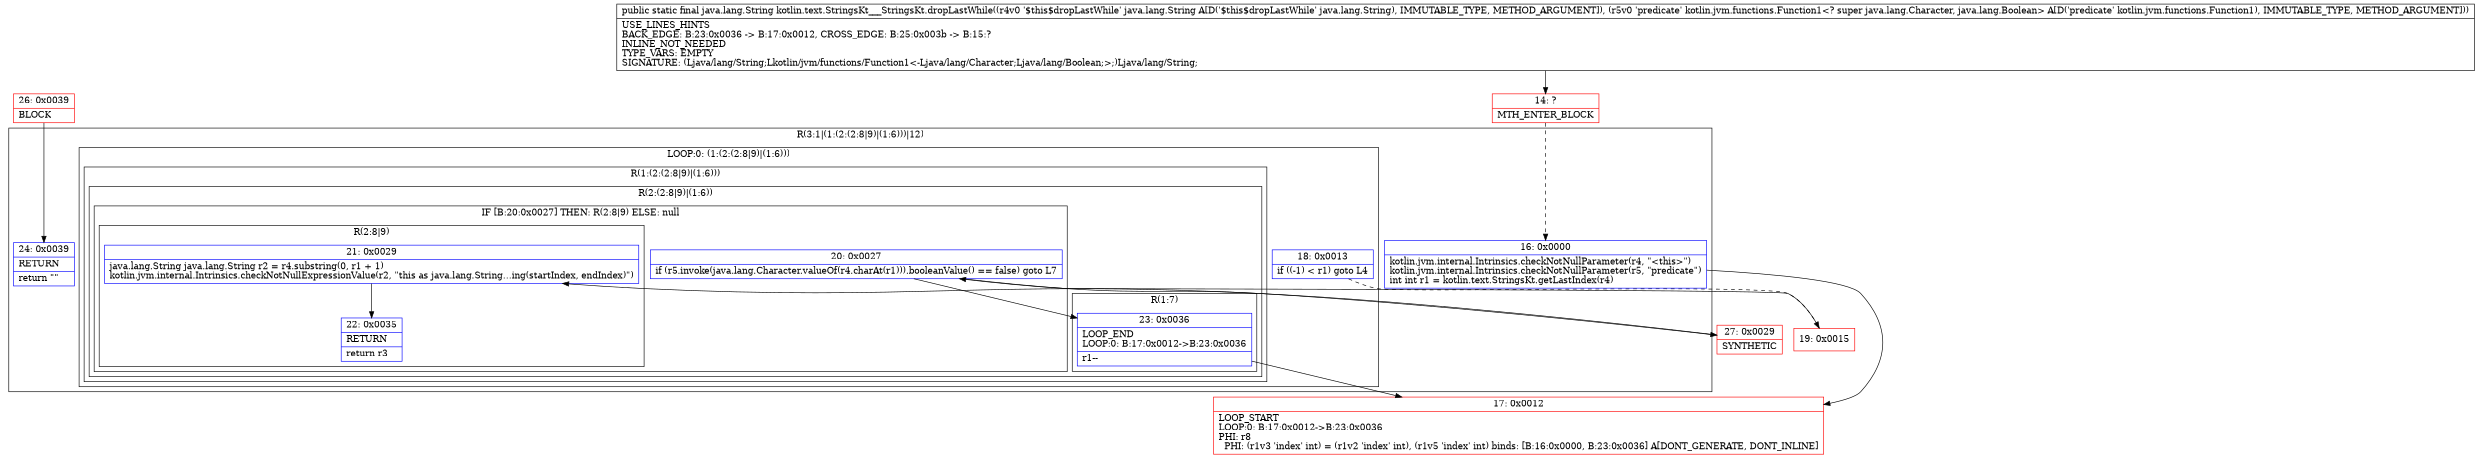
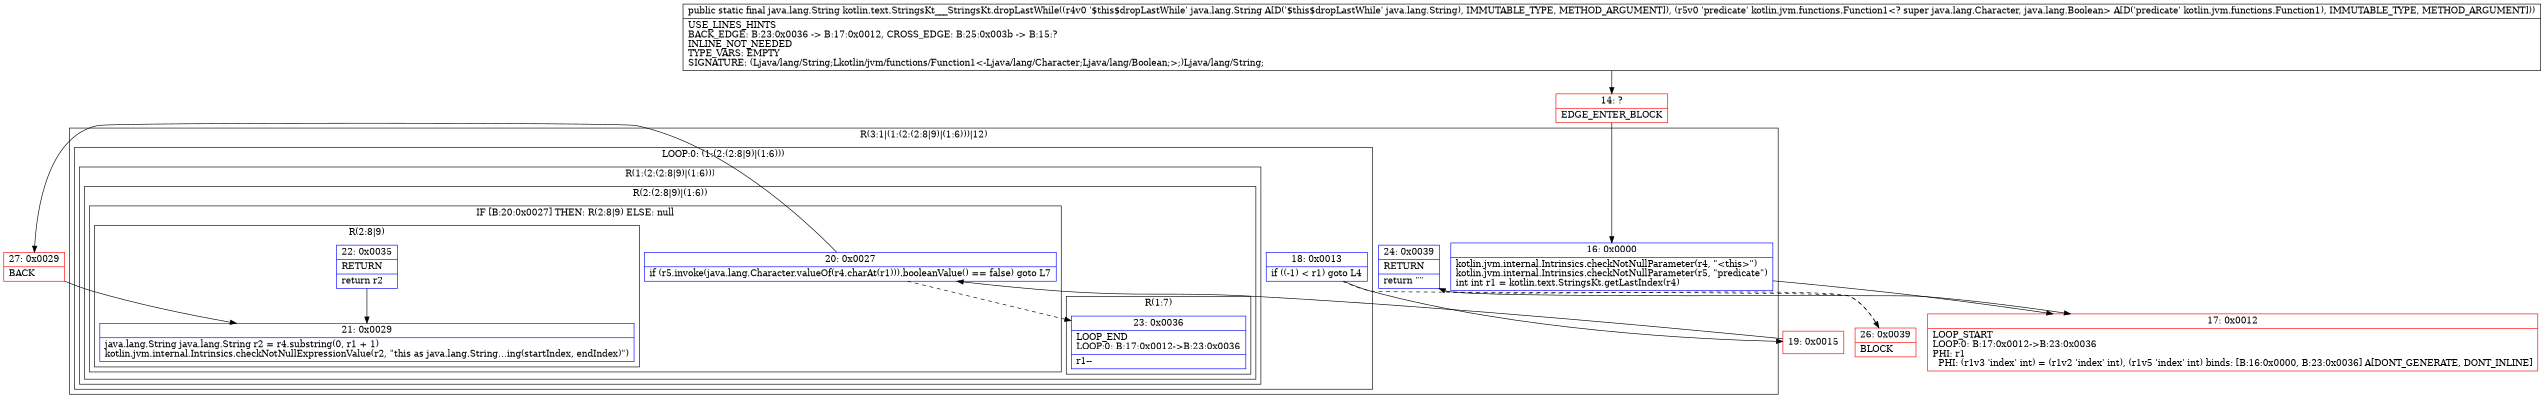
node "14: ?": text "MTH_ENTER_BLOCK" -> "EDGE_ENTER_BLOCK"
edge "14: ?" -> "16: 0x0000": style dashed -> solid
edge "26: 0x0039" -> "24: 0x0039": style solid -> dashed
edge "18: 0x0013" -> "19: 0x0015": style dashed -> solid
edge "18: 0x0013" -> "26: 0x0039": added
edge "21: 0x0029" -> "22: 0x0035": reversed
edge "20: 0x0027" -> "23: 0x0036": style solid -> dashed
node "27: 0x0029": text "SYNTHETIC" -> "BACK"
node "22: 0x0035": text "return r3" -> "return r2"
edge "23: 0x0036" -> "17: 0x0012": now "24: 0x0039" -> "17: 0x0012"
node "17: 0x0012": text "PHI: r8" -> "PHI: r1"
